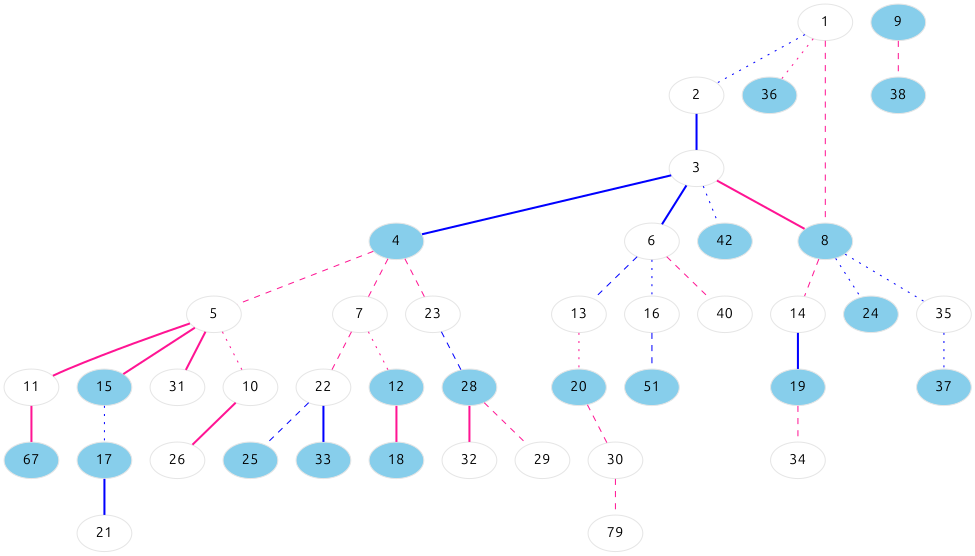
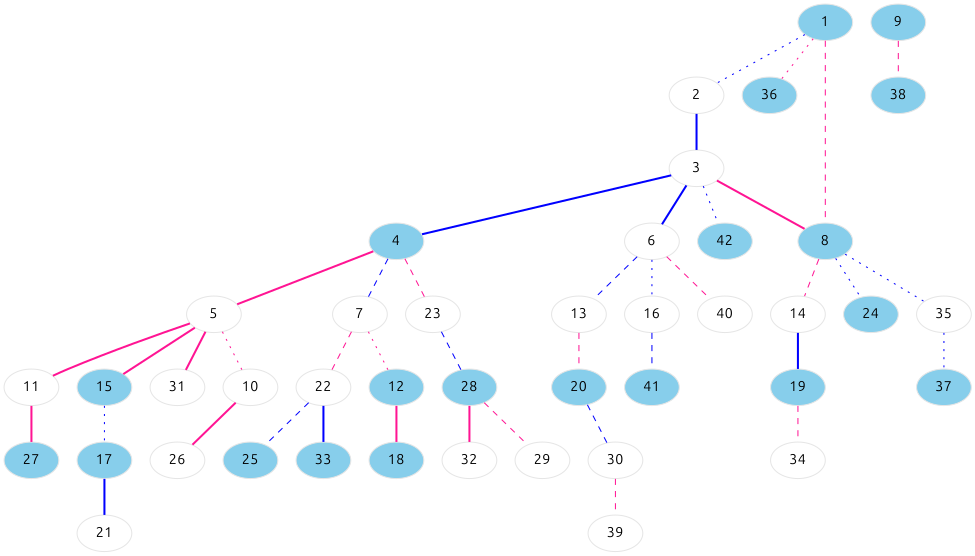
node "1": fillcolor white -> skyblue
edge "4" -- "5": style dashed -> bold
edge "4" -- "7": color deeppink -> blue
edge "13" -- "20": style dotted -> dashed
node "51": label "51" -> "41"
edge "20" -- "30": color deeppink -> blue
node "67": label "67" -> "27"
node "79": label "79" -> "39"
